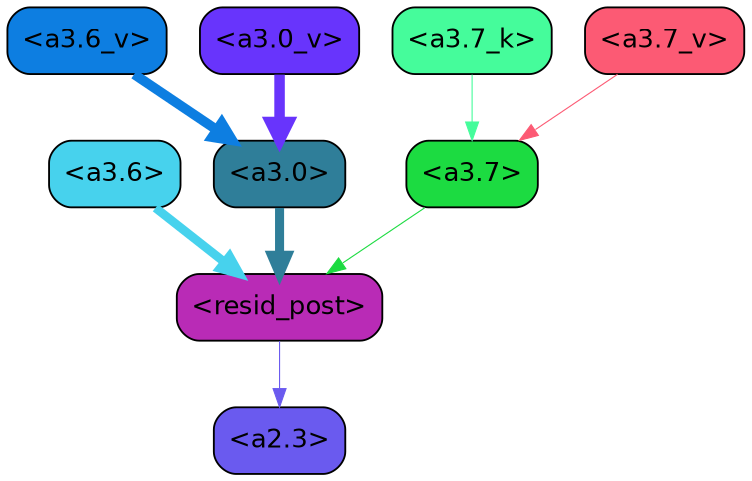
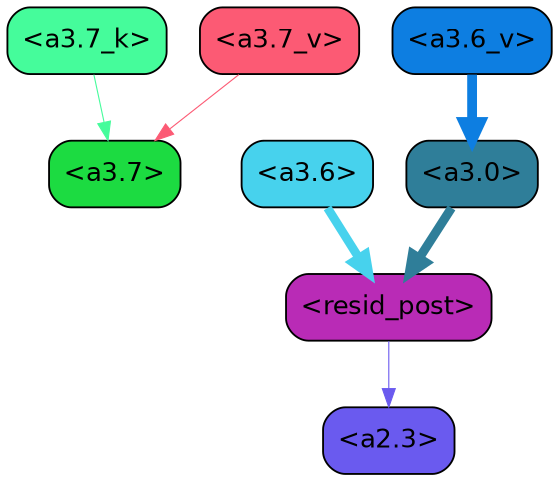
node "<a3.0_v>": removed
edge "<a3.7>" -> "<resid_post>": removed
